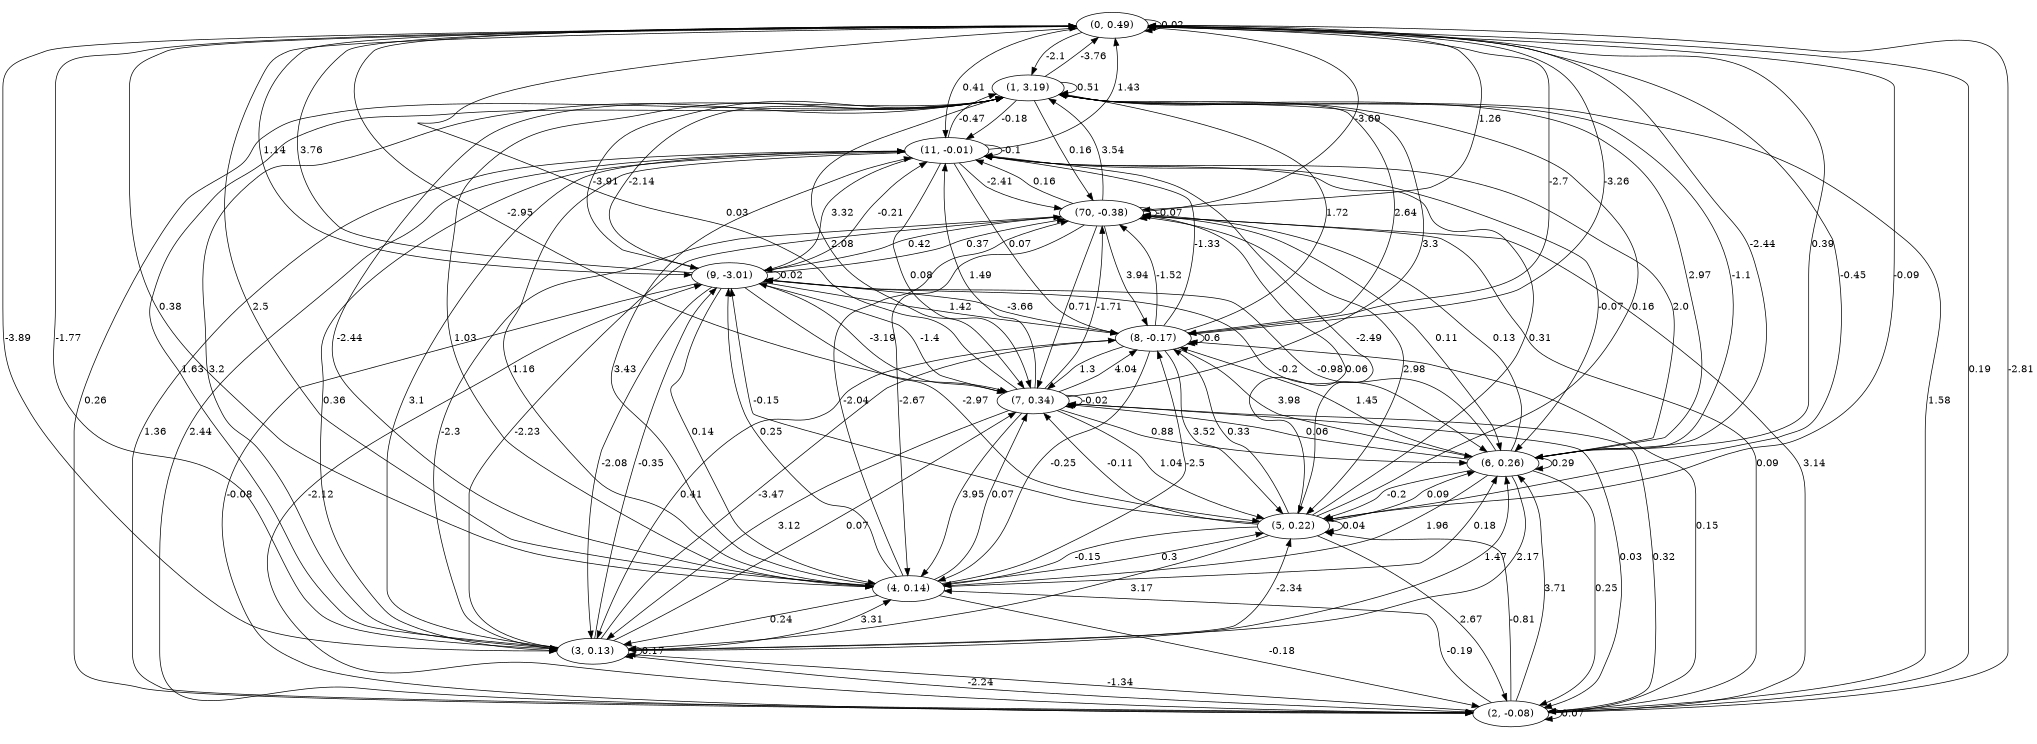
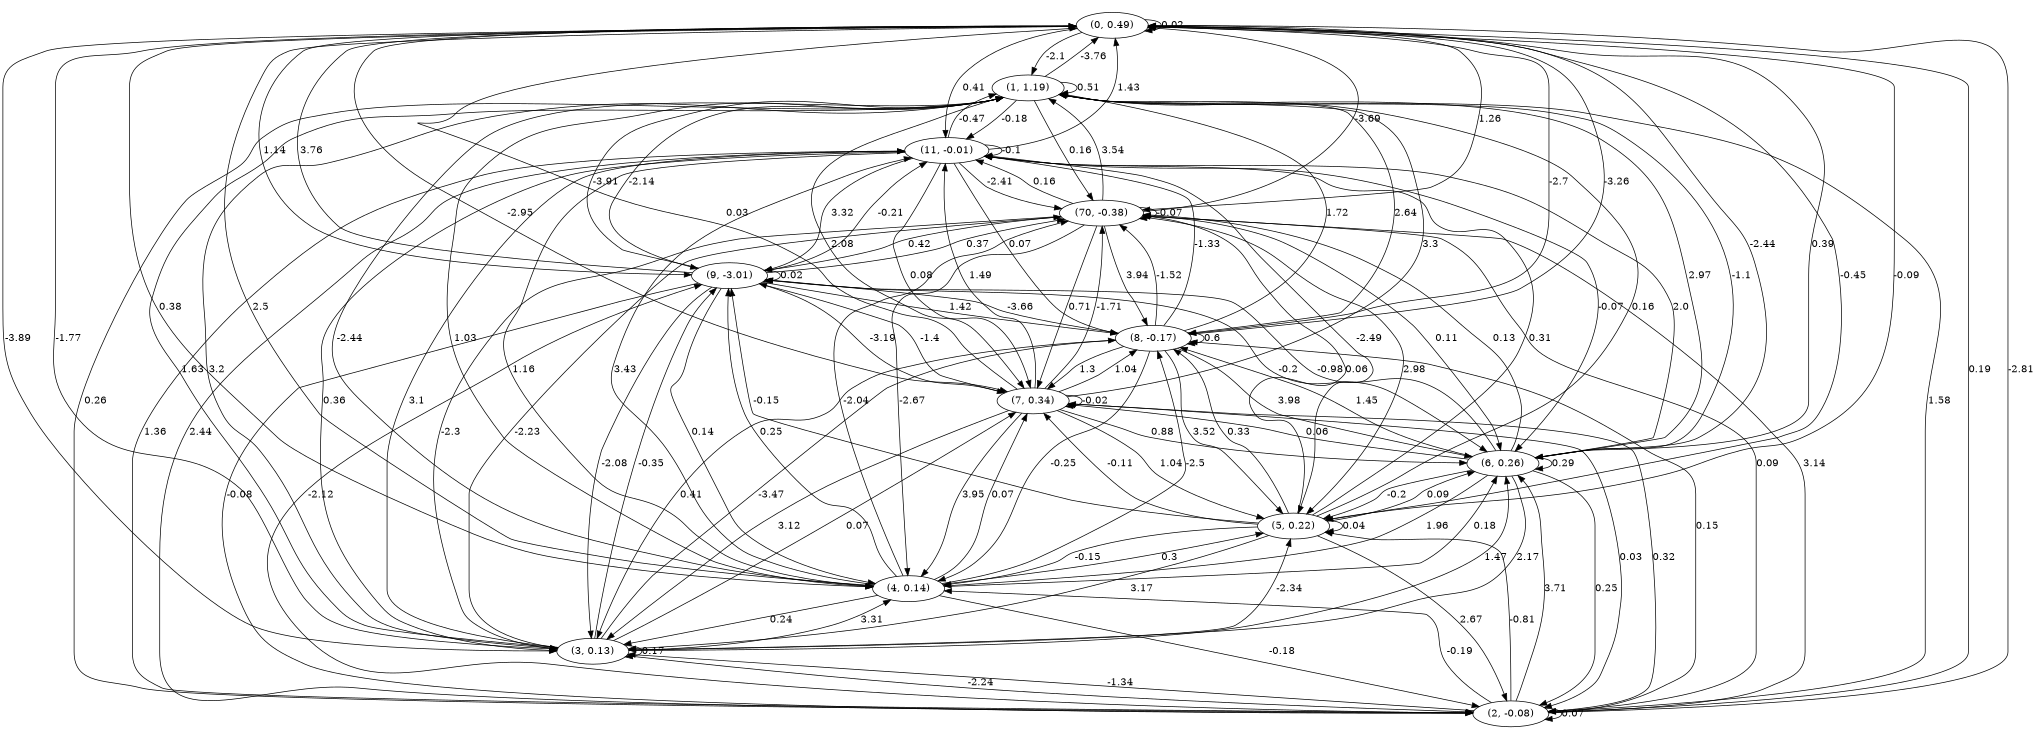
node "(1, 3.19)": label "(1, 3.19)" -> "(1, 1.19)"
edge "(7, 0.34)" -> "(8, -0.17)": label "4.04" -> "1.04"
edge "(9, -3.01)" -> "(5, 0.22)": removed, label "-2.97"
